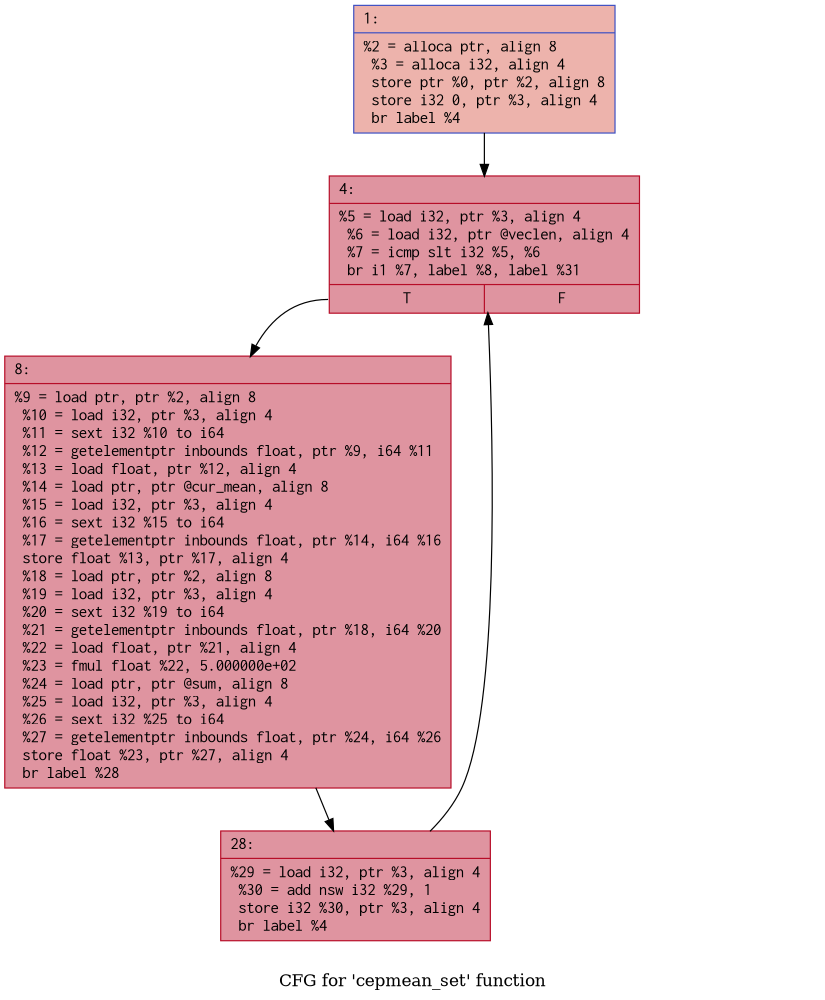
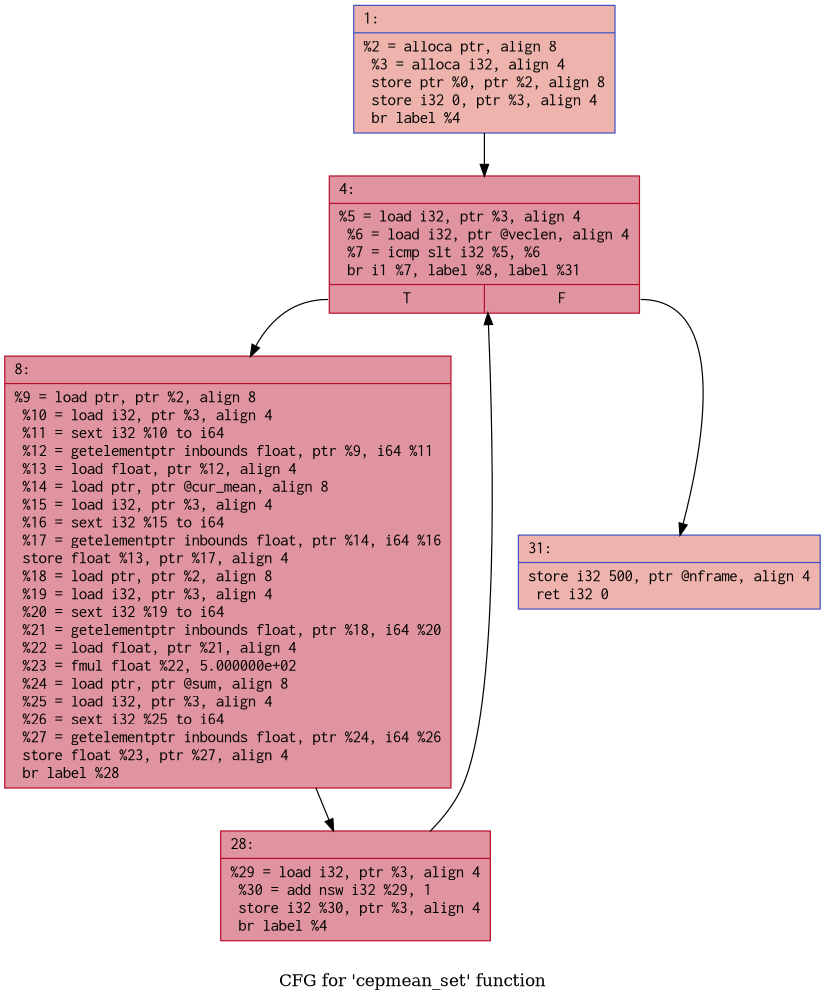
node "31:": added
